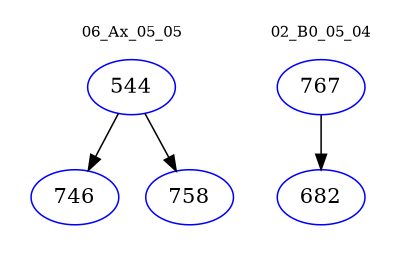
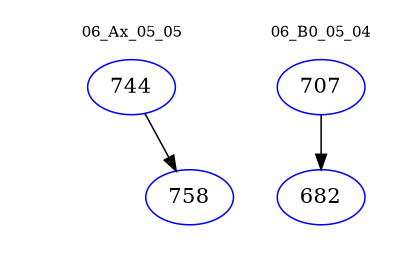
cluster "02_B0_05_04": label "02_B0_05_04" -> "06_B0_05_04"
node "544": label "544" -> "744"
node "767": label "767" -> "707"
node "746": removed
